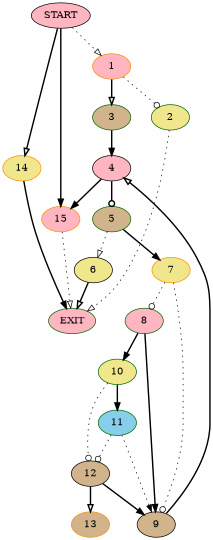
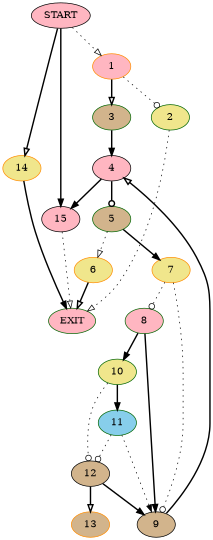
node "15": color darkorange -> black
node "6": color black -> darkorange
